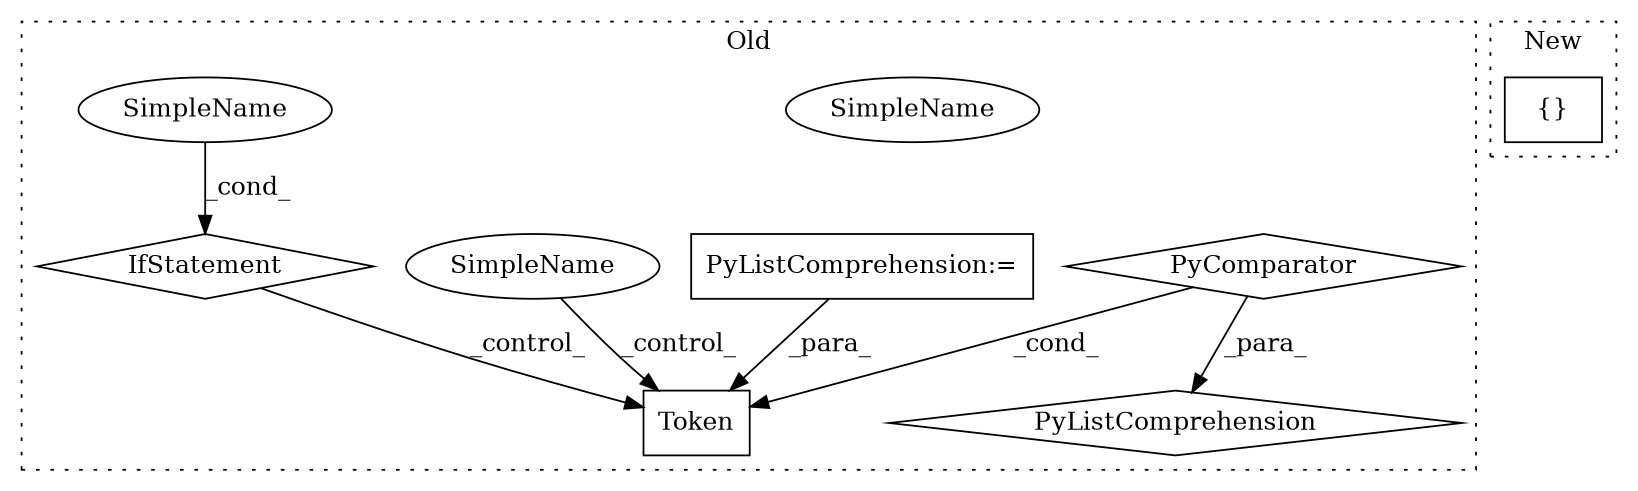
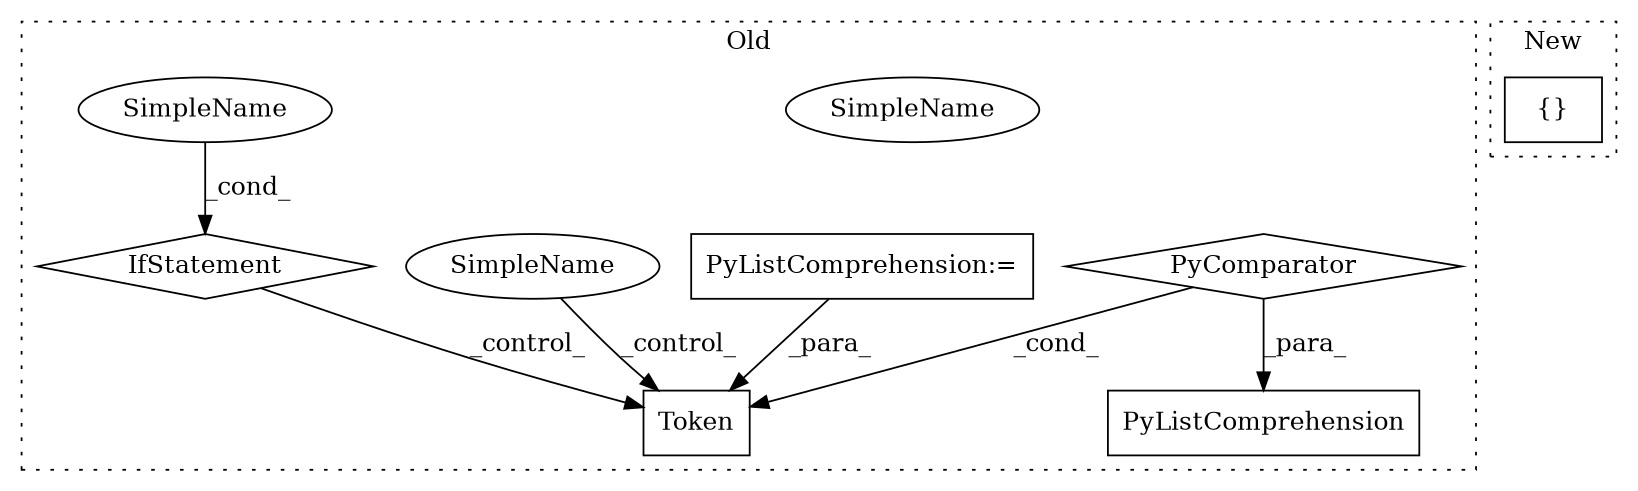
node "PyListComprehension": shape diamond -> box
